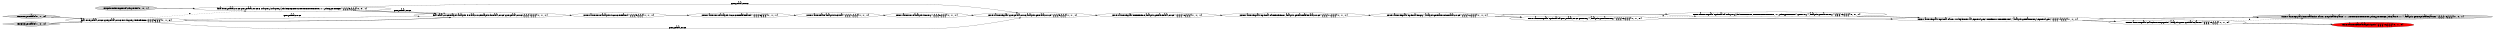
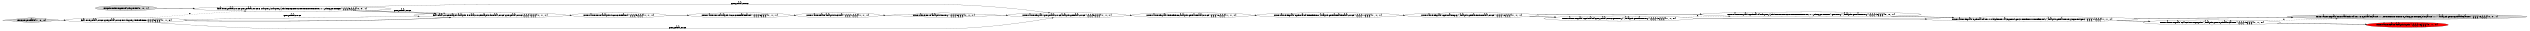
node "Assert.assertTrue(analysis.isQuery())@@@8@@@['1', '1', '1']": shape ellipse -> diamond
node "testQueryOnTable['0', '1', '0']": removed
